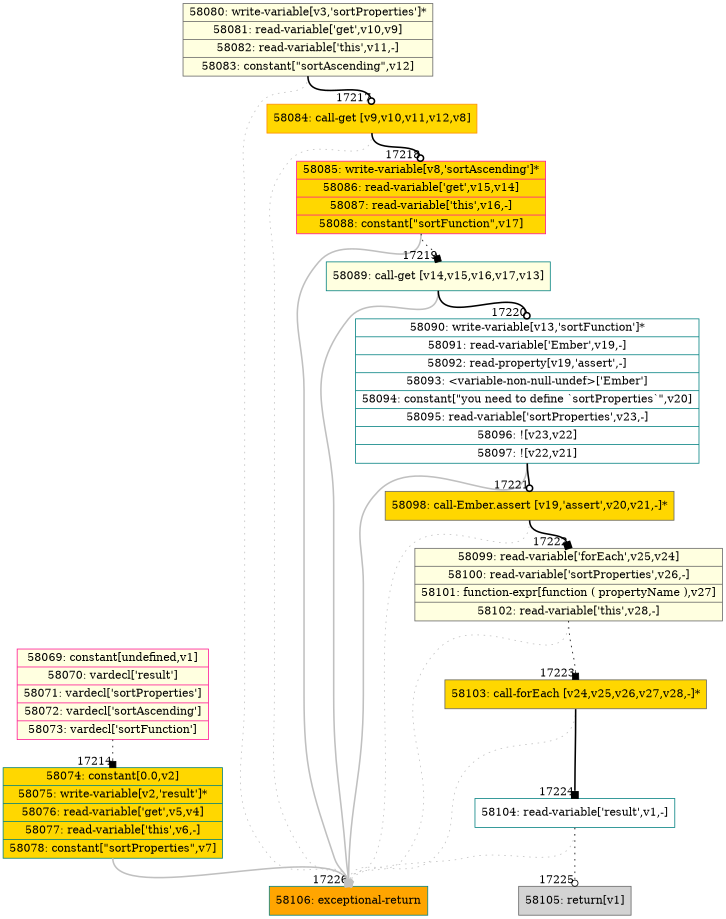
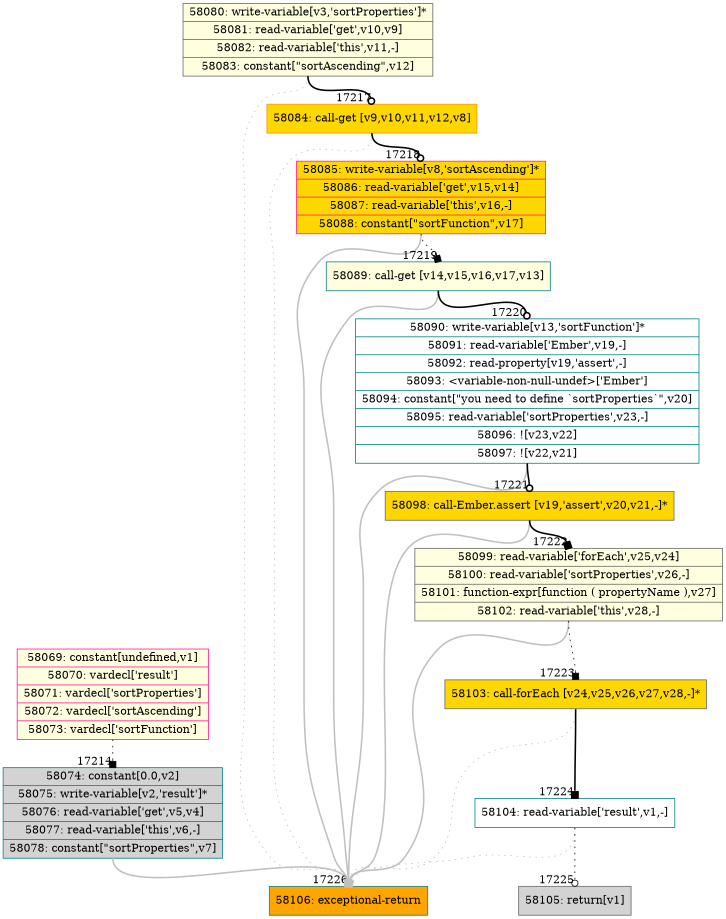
edge "58098: call-Ember.assert [v19,'assert',v20,v21,-]*" -> "58106: exceptional-return": style dotted -> bold
edge "58099: read-variable['forEach',v25,v24]" -> "58106: exceptional-return": style dotted -> bold
node "58074: constant[0.0,v2]": fillcolor gold -> lightgrey
